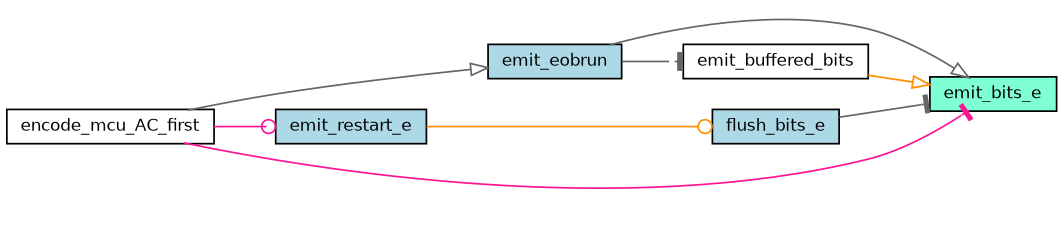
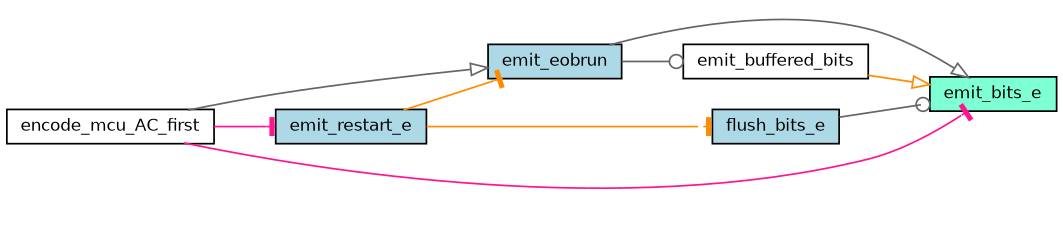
edge "emit_eobrun" -> "emit_buffered_bits": arrowhead tee -> odot
edge "emit_restart_e" -> "emit_eobrun": added
edge "flush_bits_e" -> "emit_bits_e": arrowhead tee -> odot
edge "encode_mcu_AC_first" -> "emit_restart_e": arrowhead odot -> tee
edge "emit_restart_e" -> "flush_bits_e": arrowhead odot -> tee
